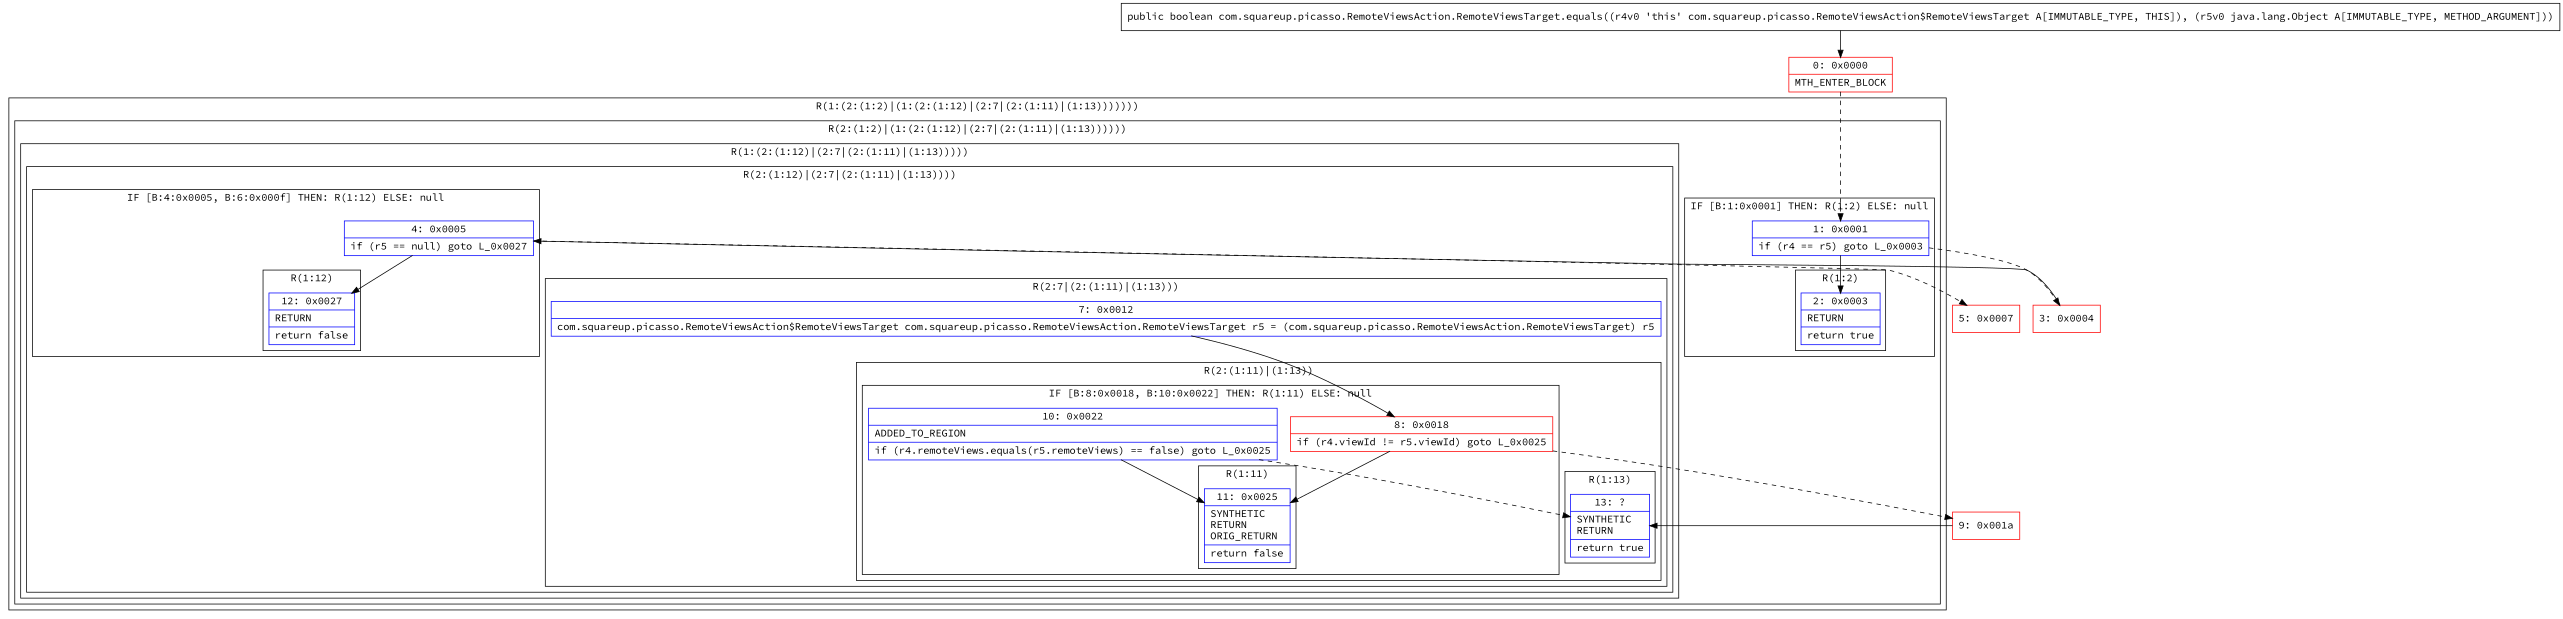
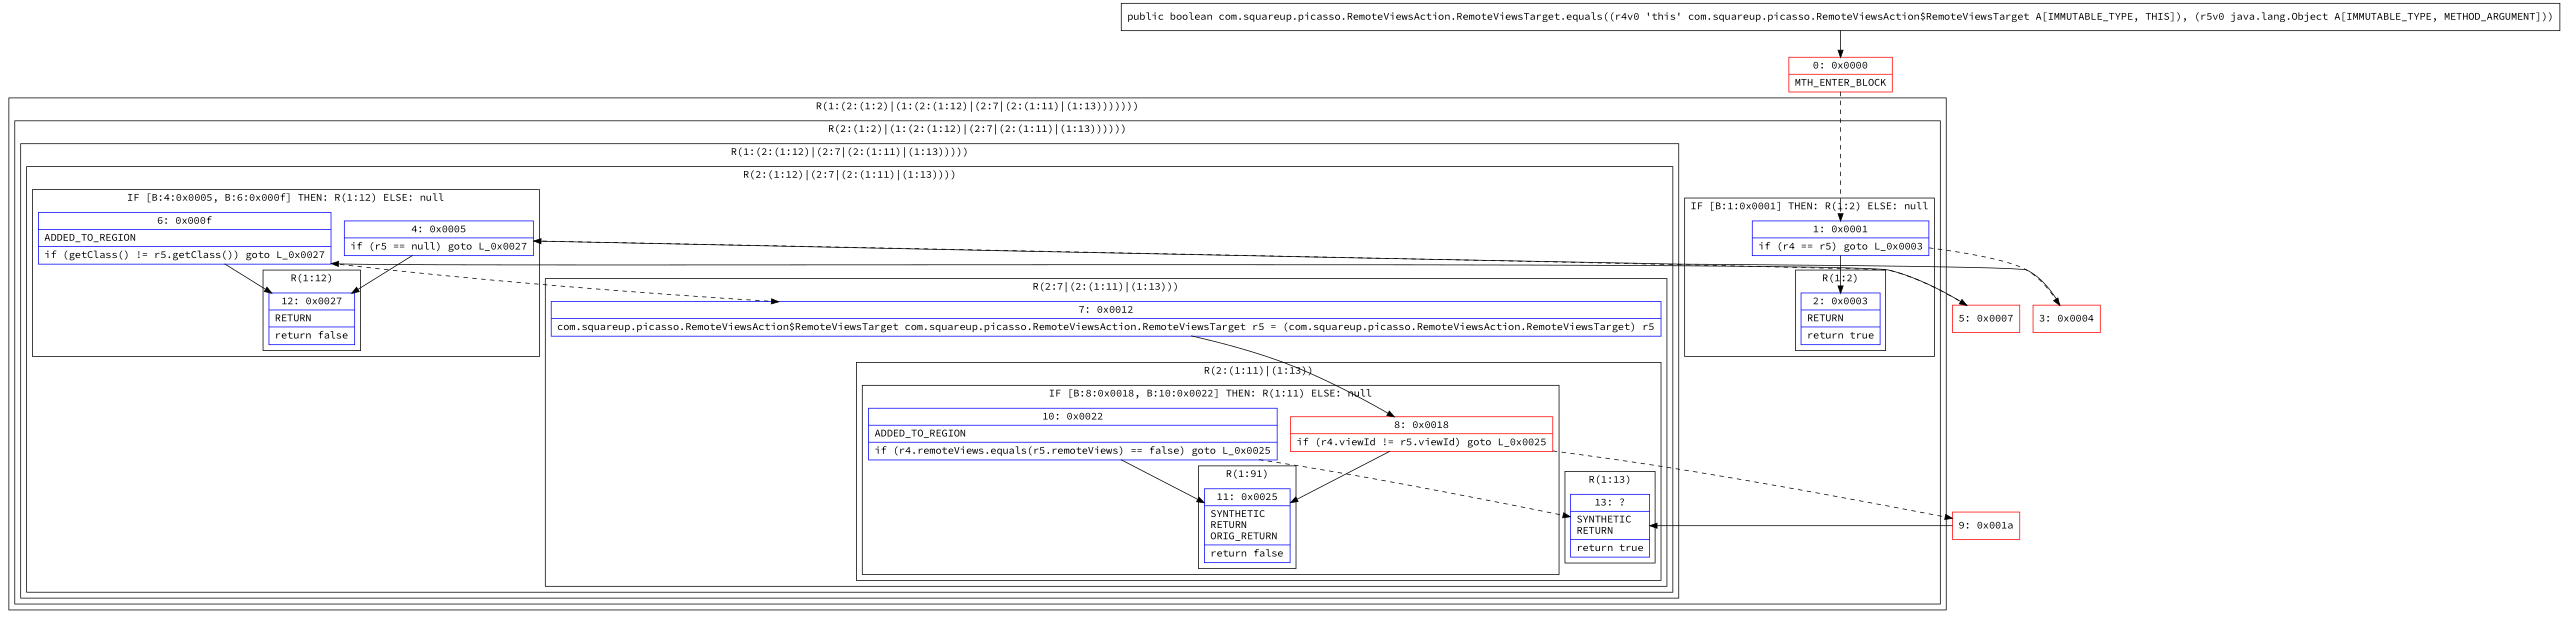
node "6: 0x000f": added
cluster "R(1:11)": label "R(1:11)" -> "R(1:91)"
